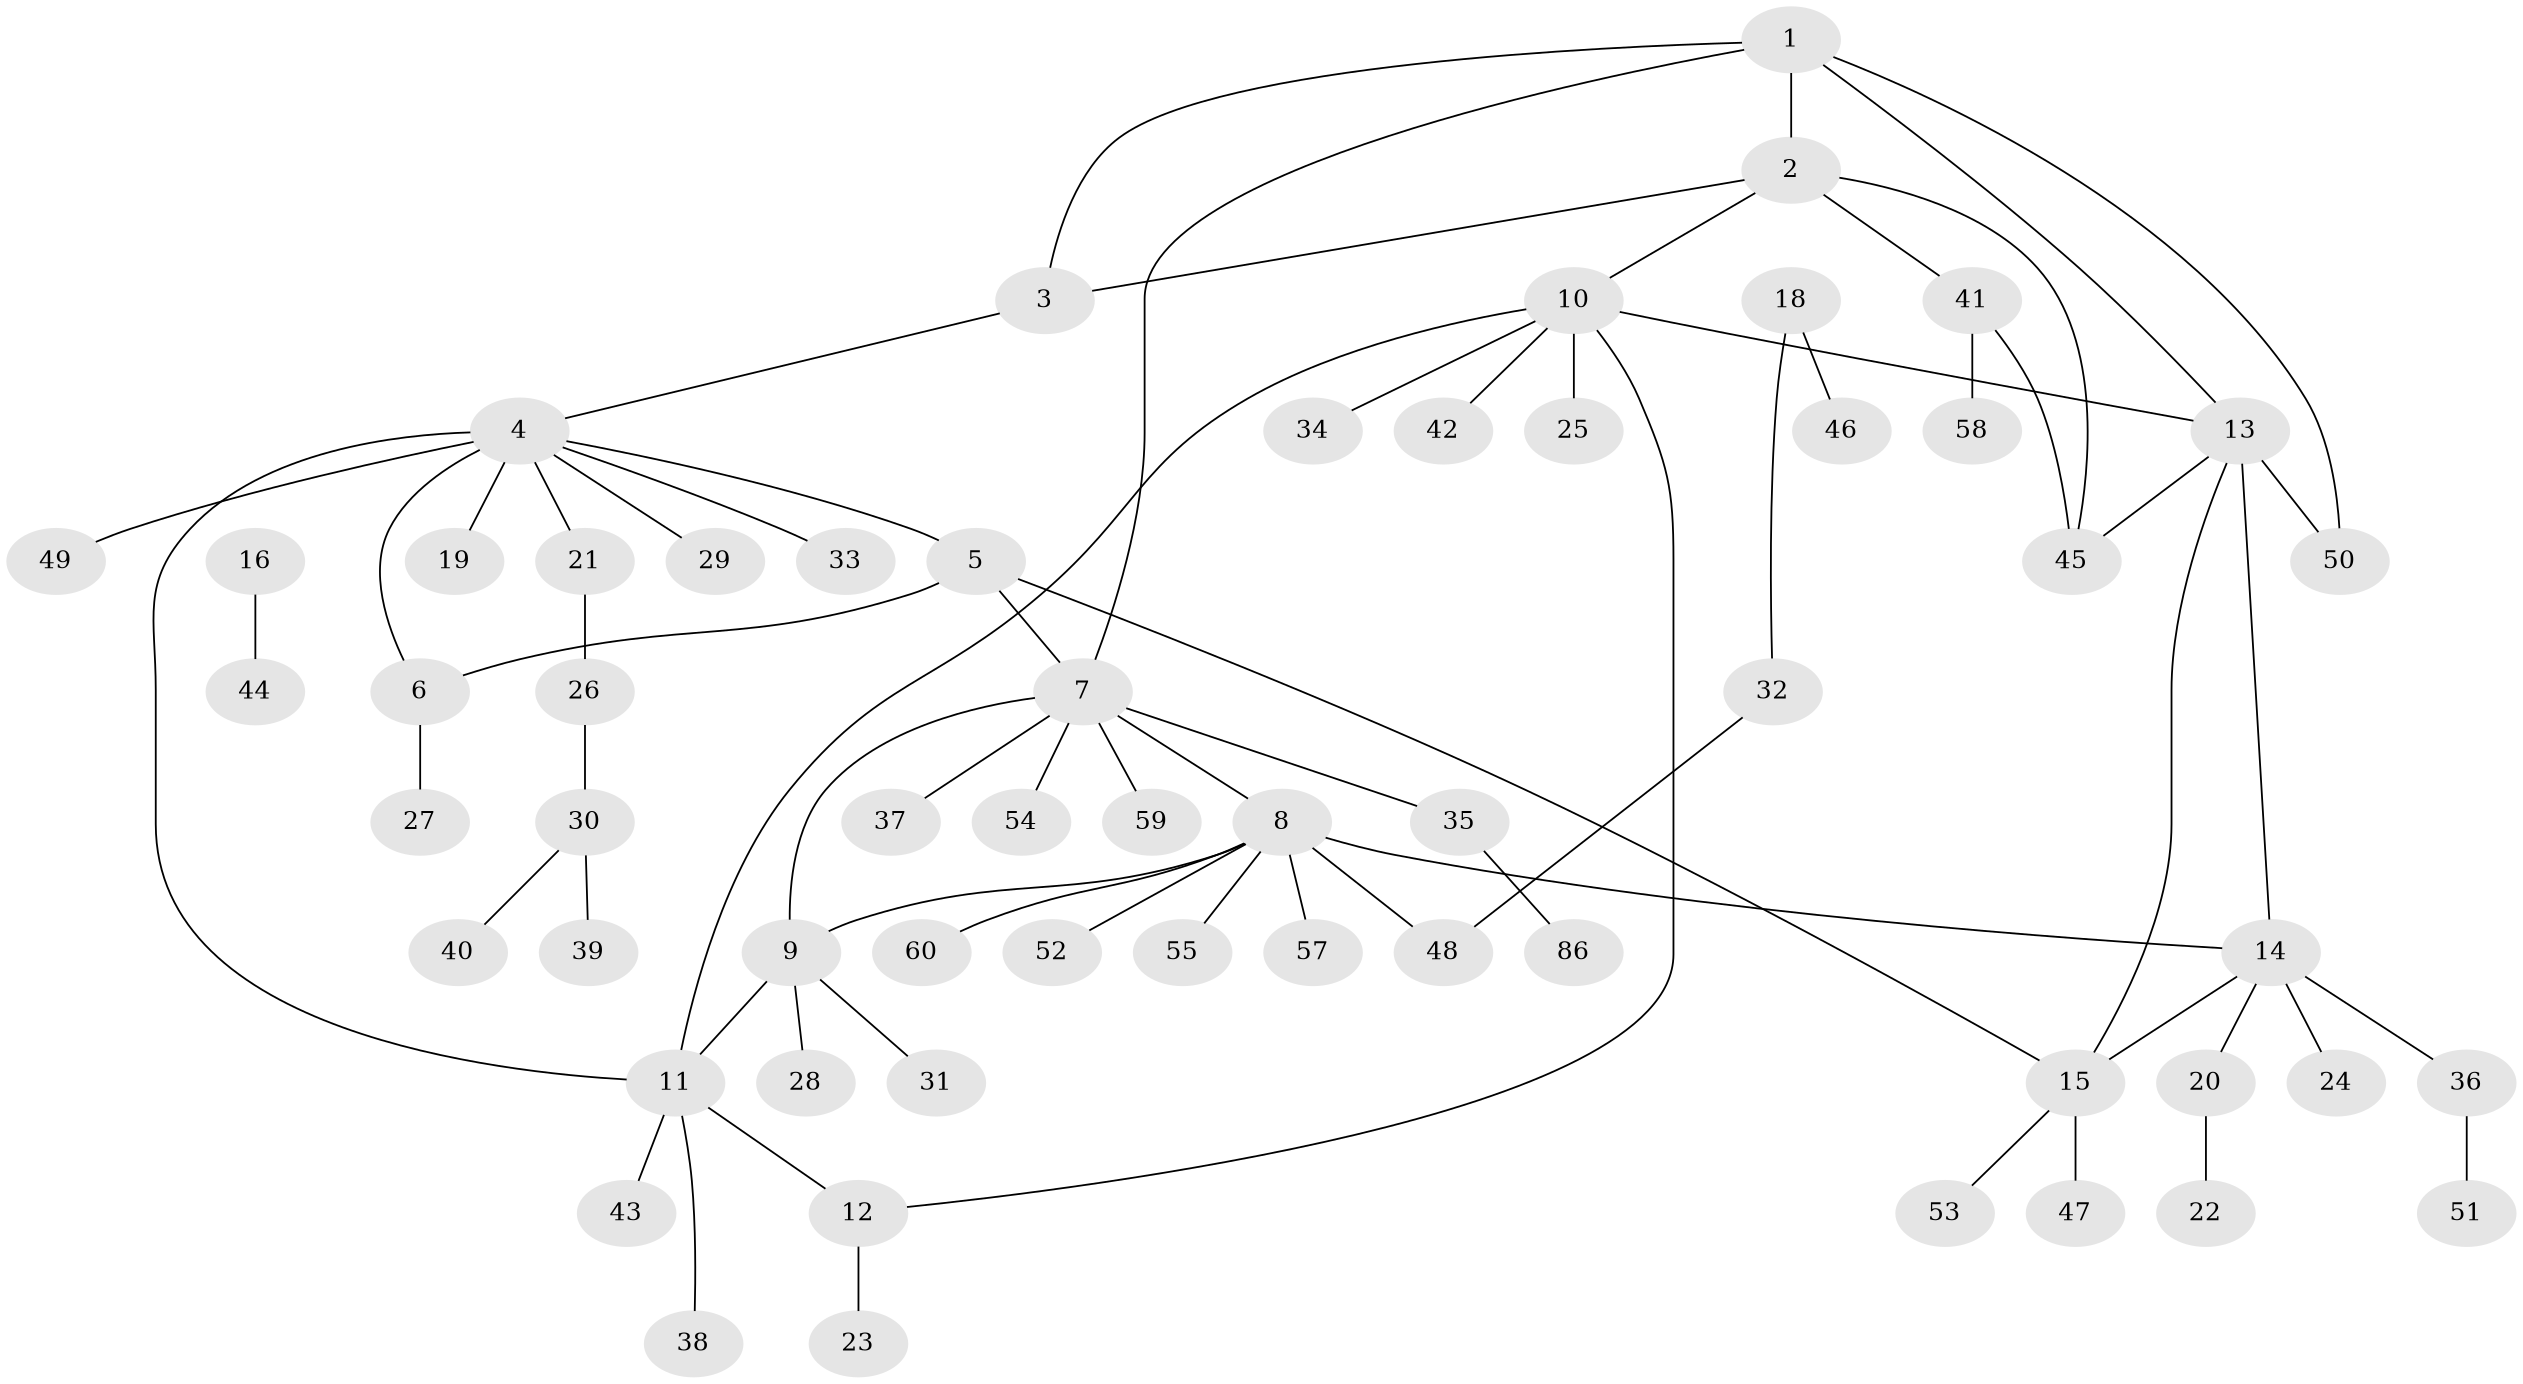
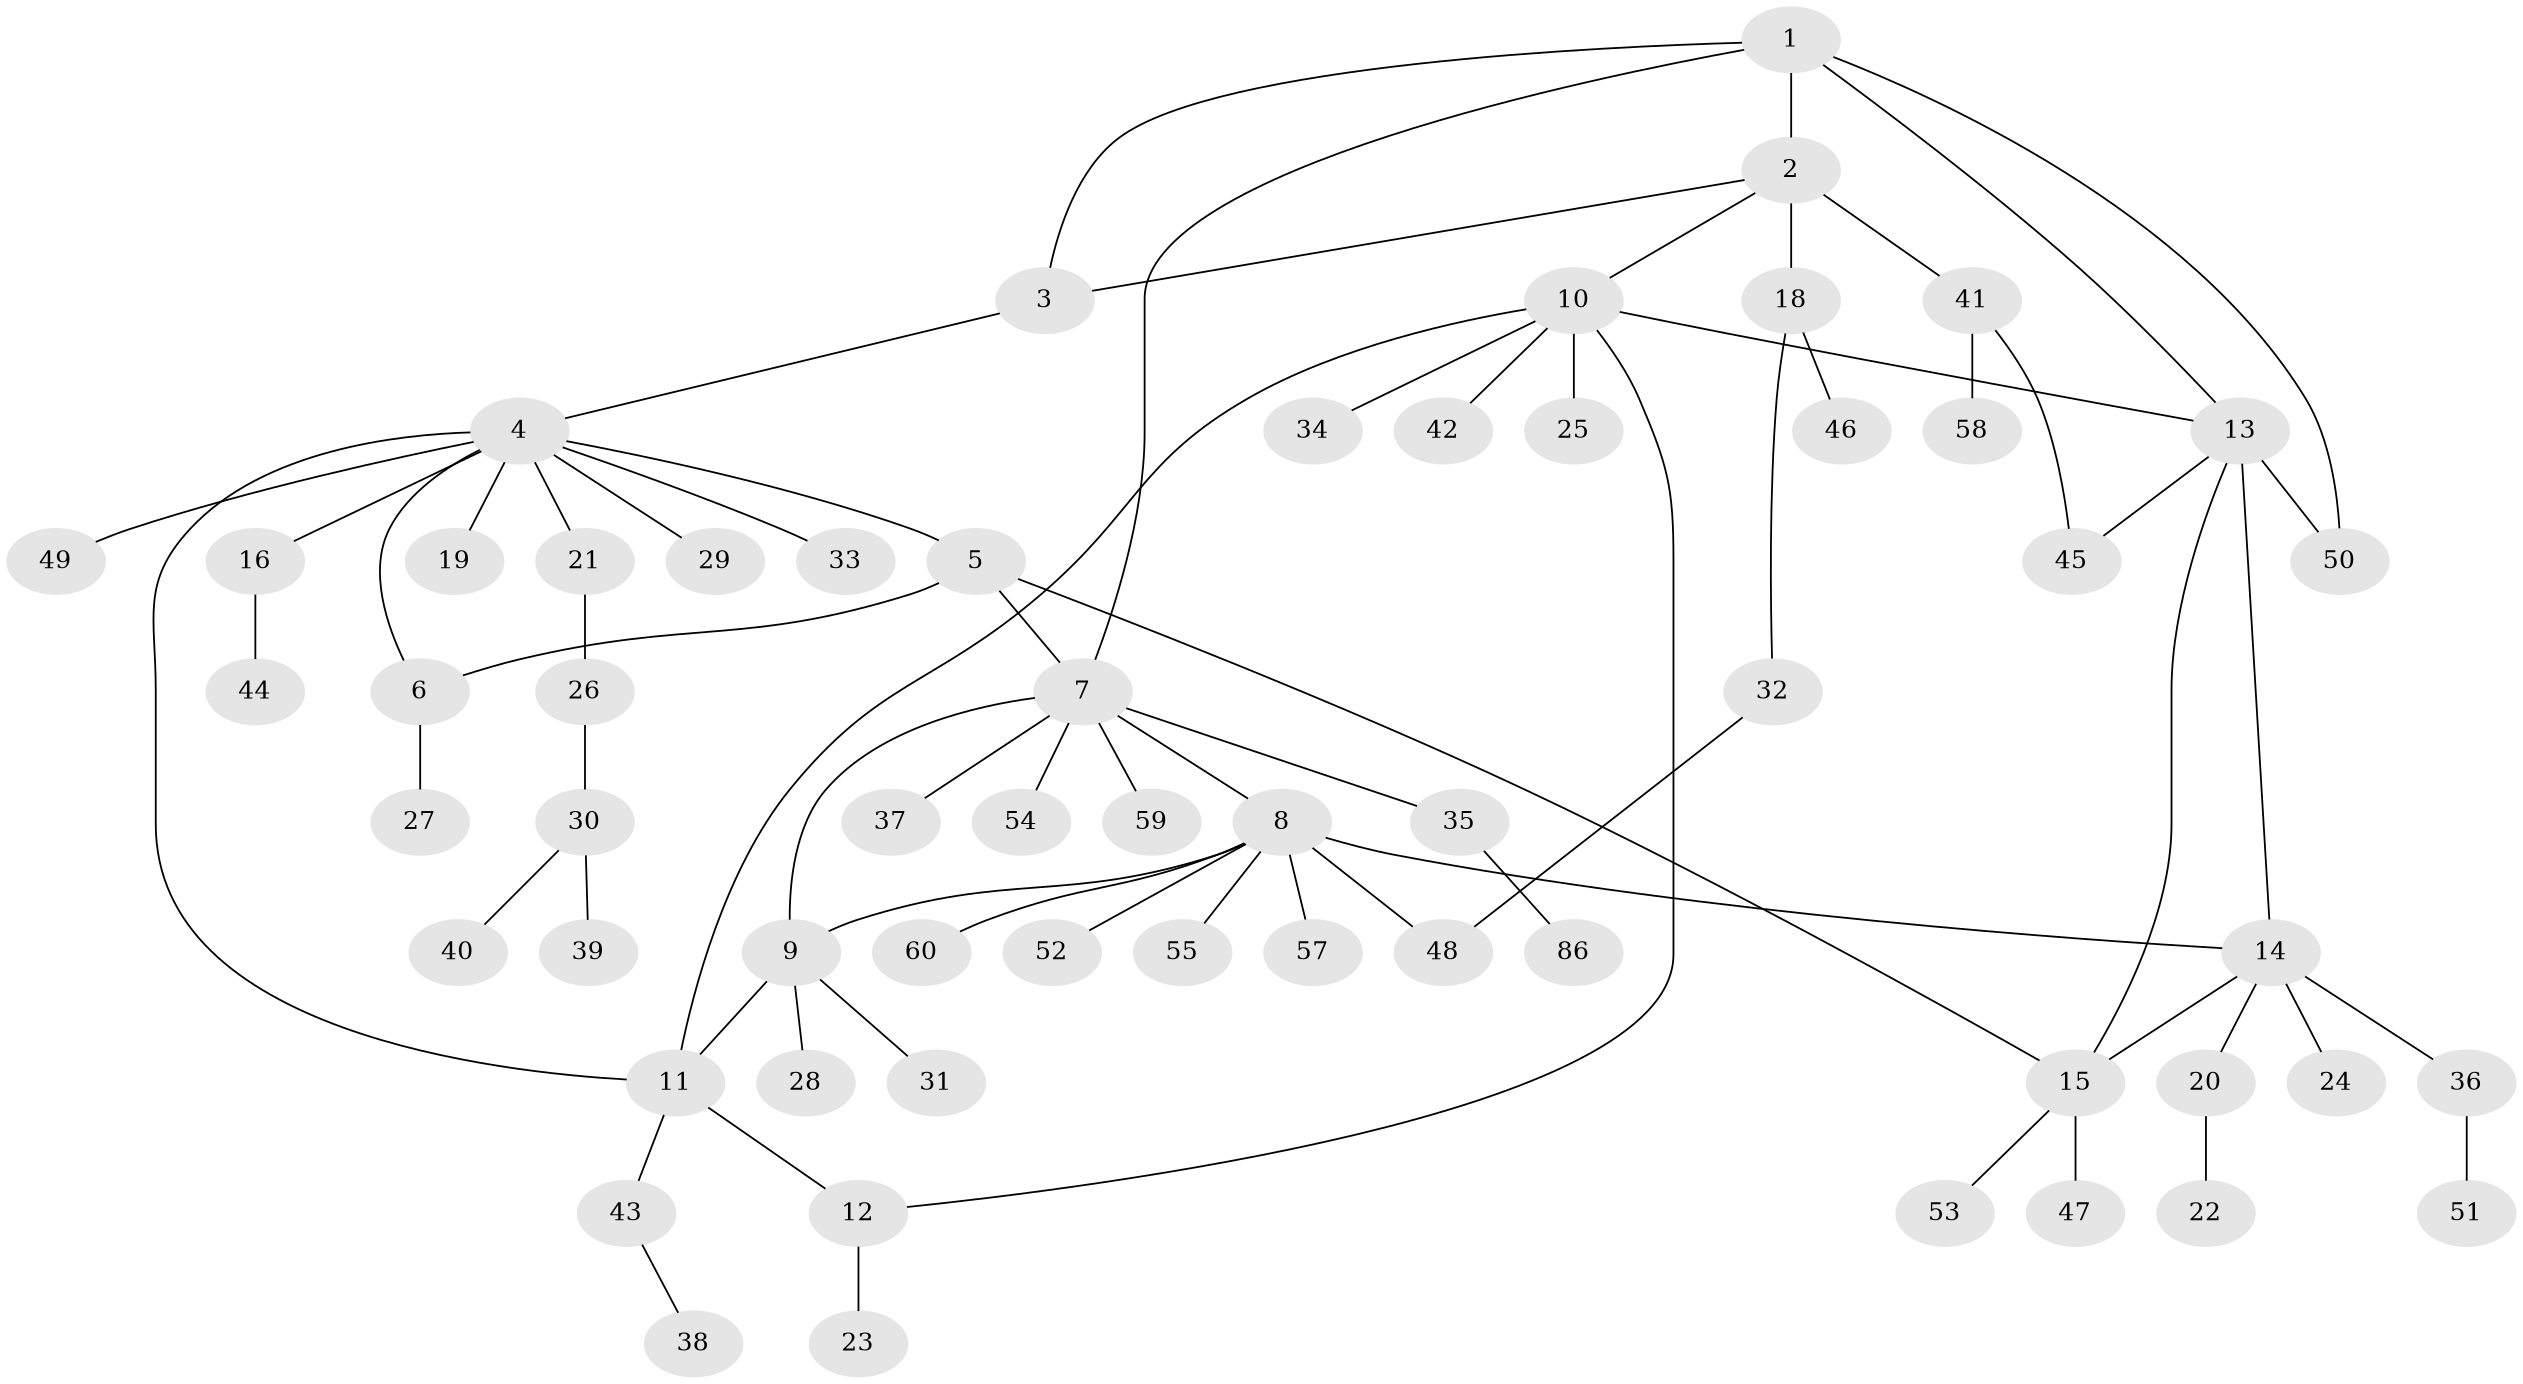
edge "2" -- "45": now "2" -- "18"
edge "4" -- "16": added
edge "11" -- "38": now "43" -- "38"
